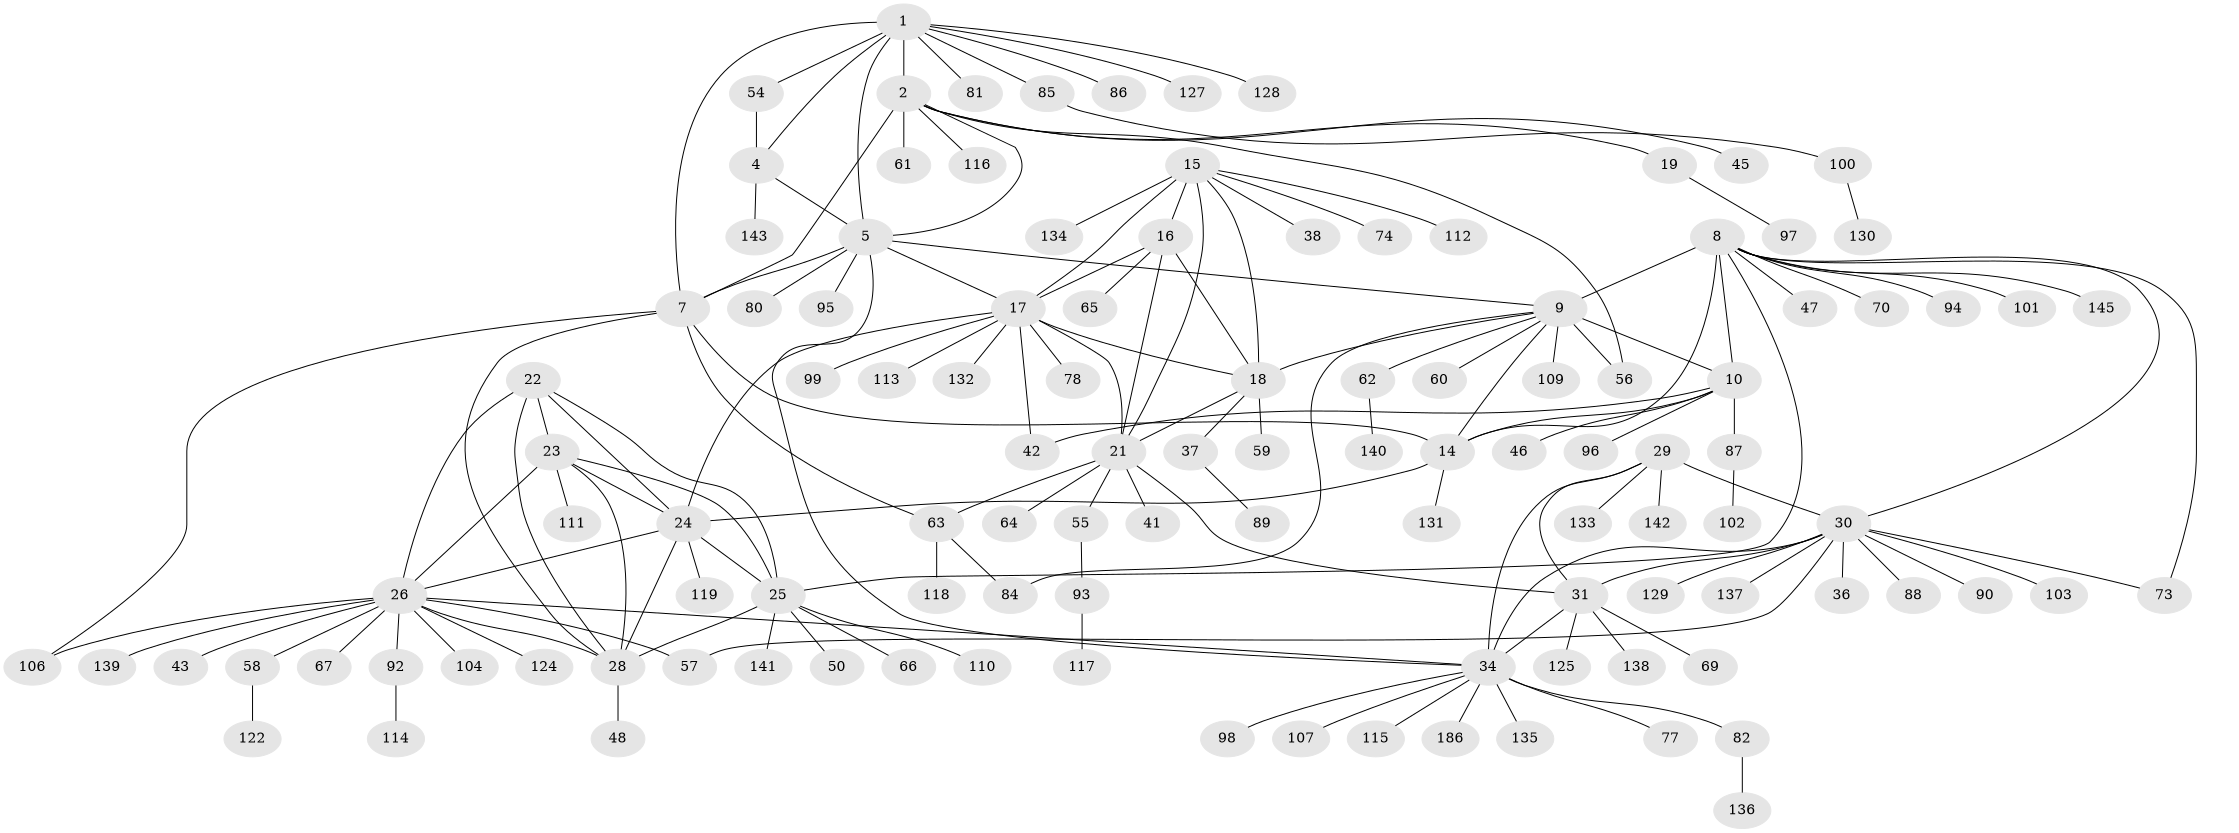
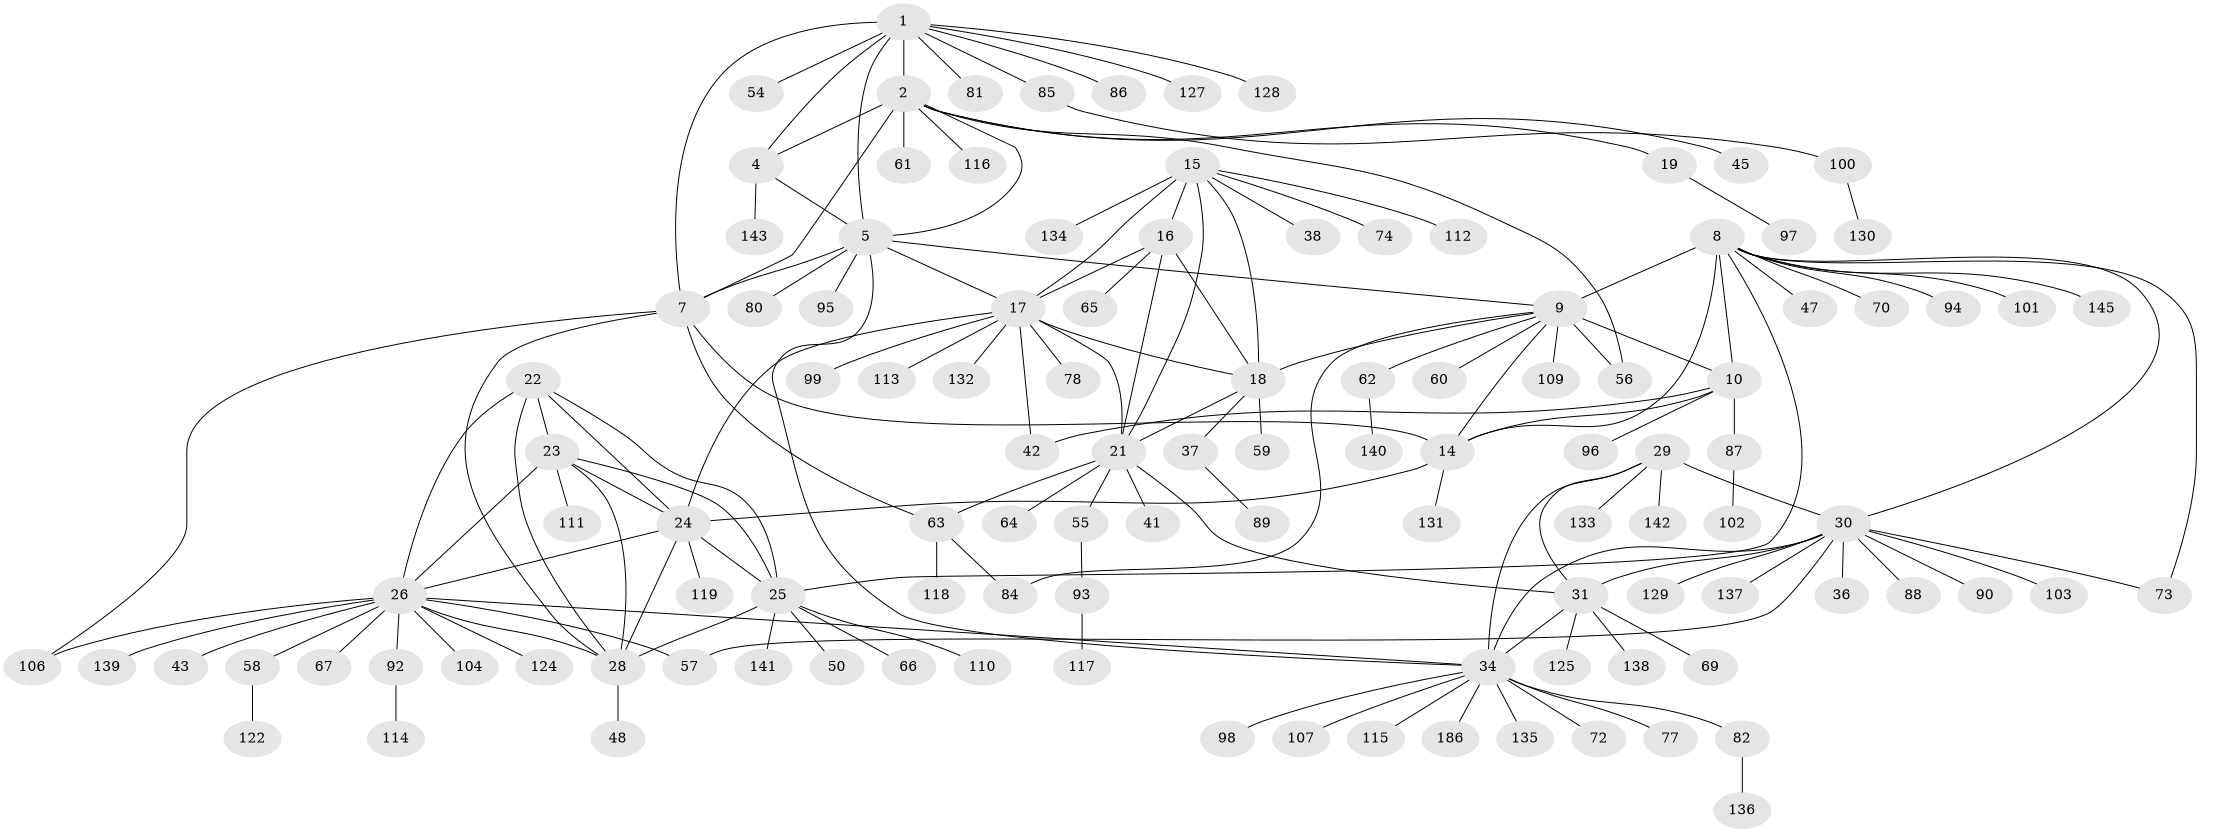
edge "54" -- "4": now "2" -- "4"
node "46": removed
node "72": added
